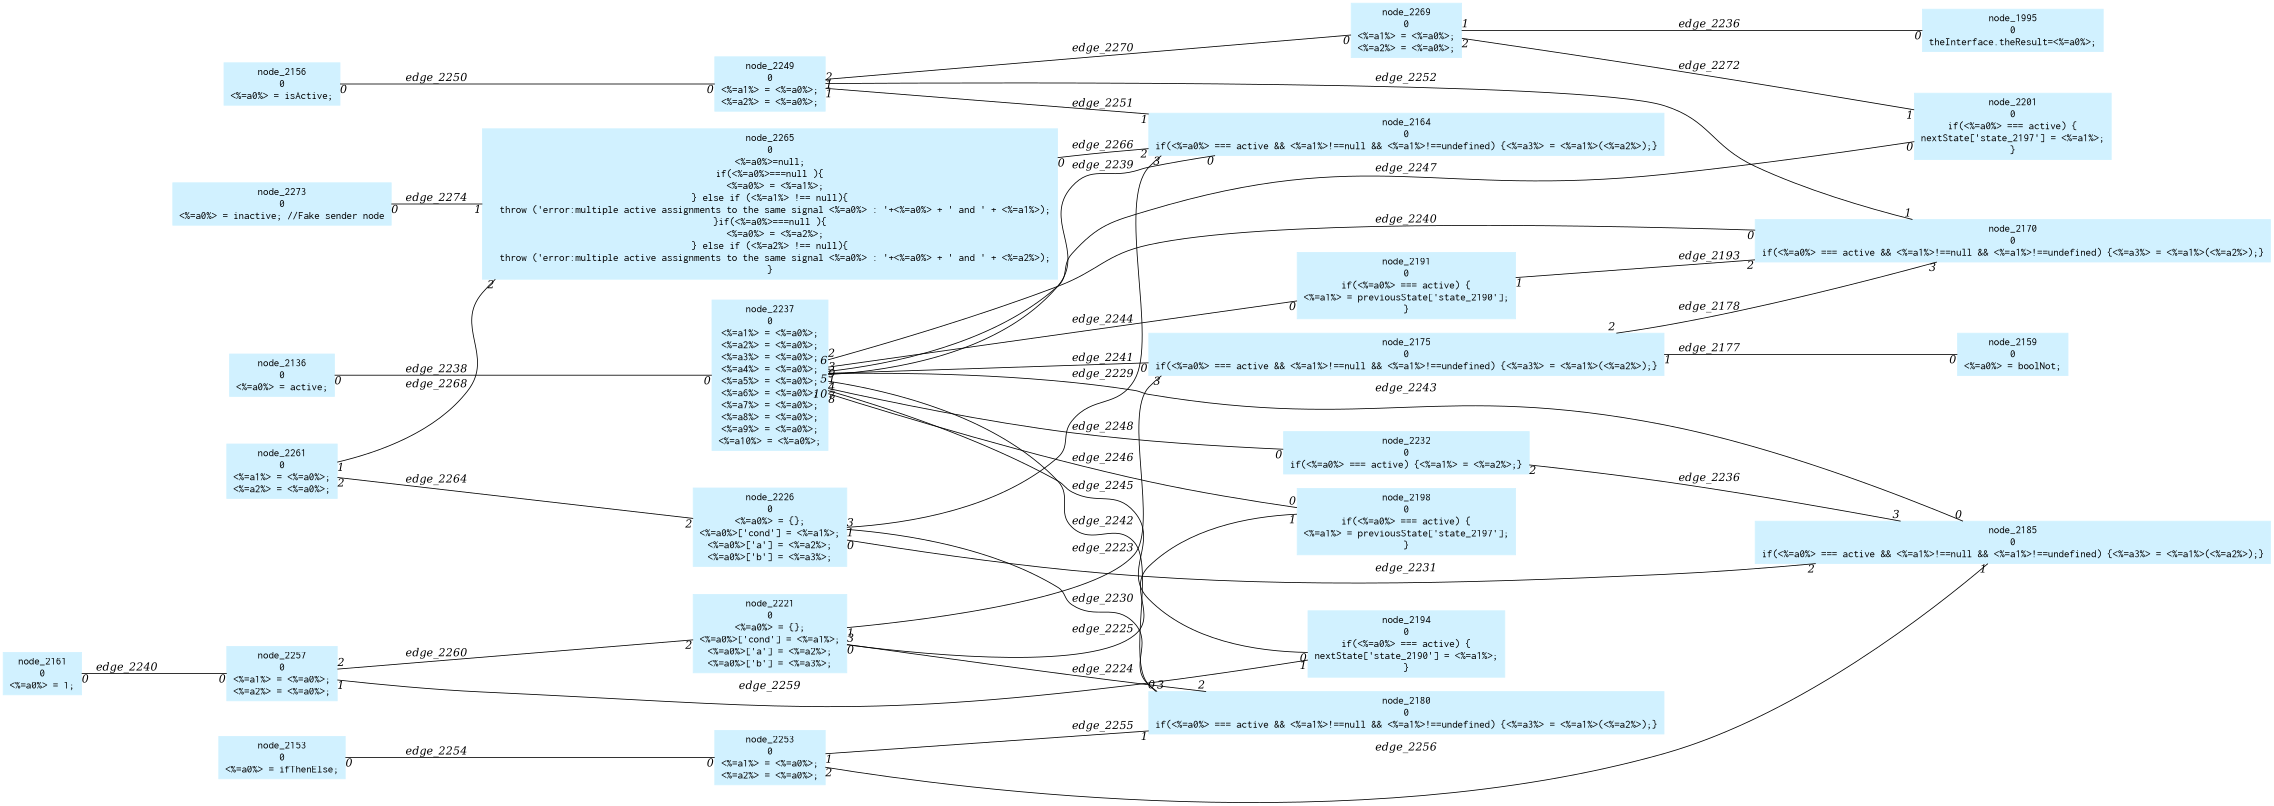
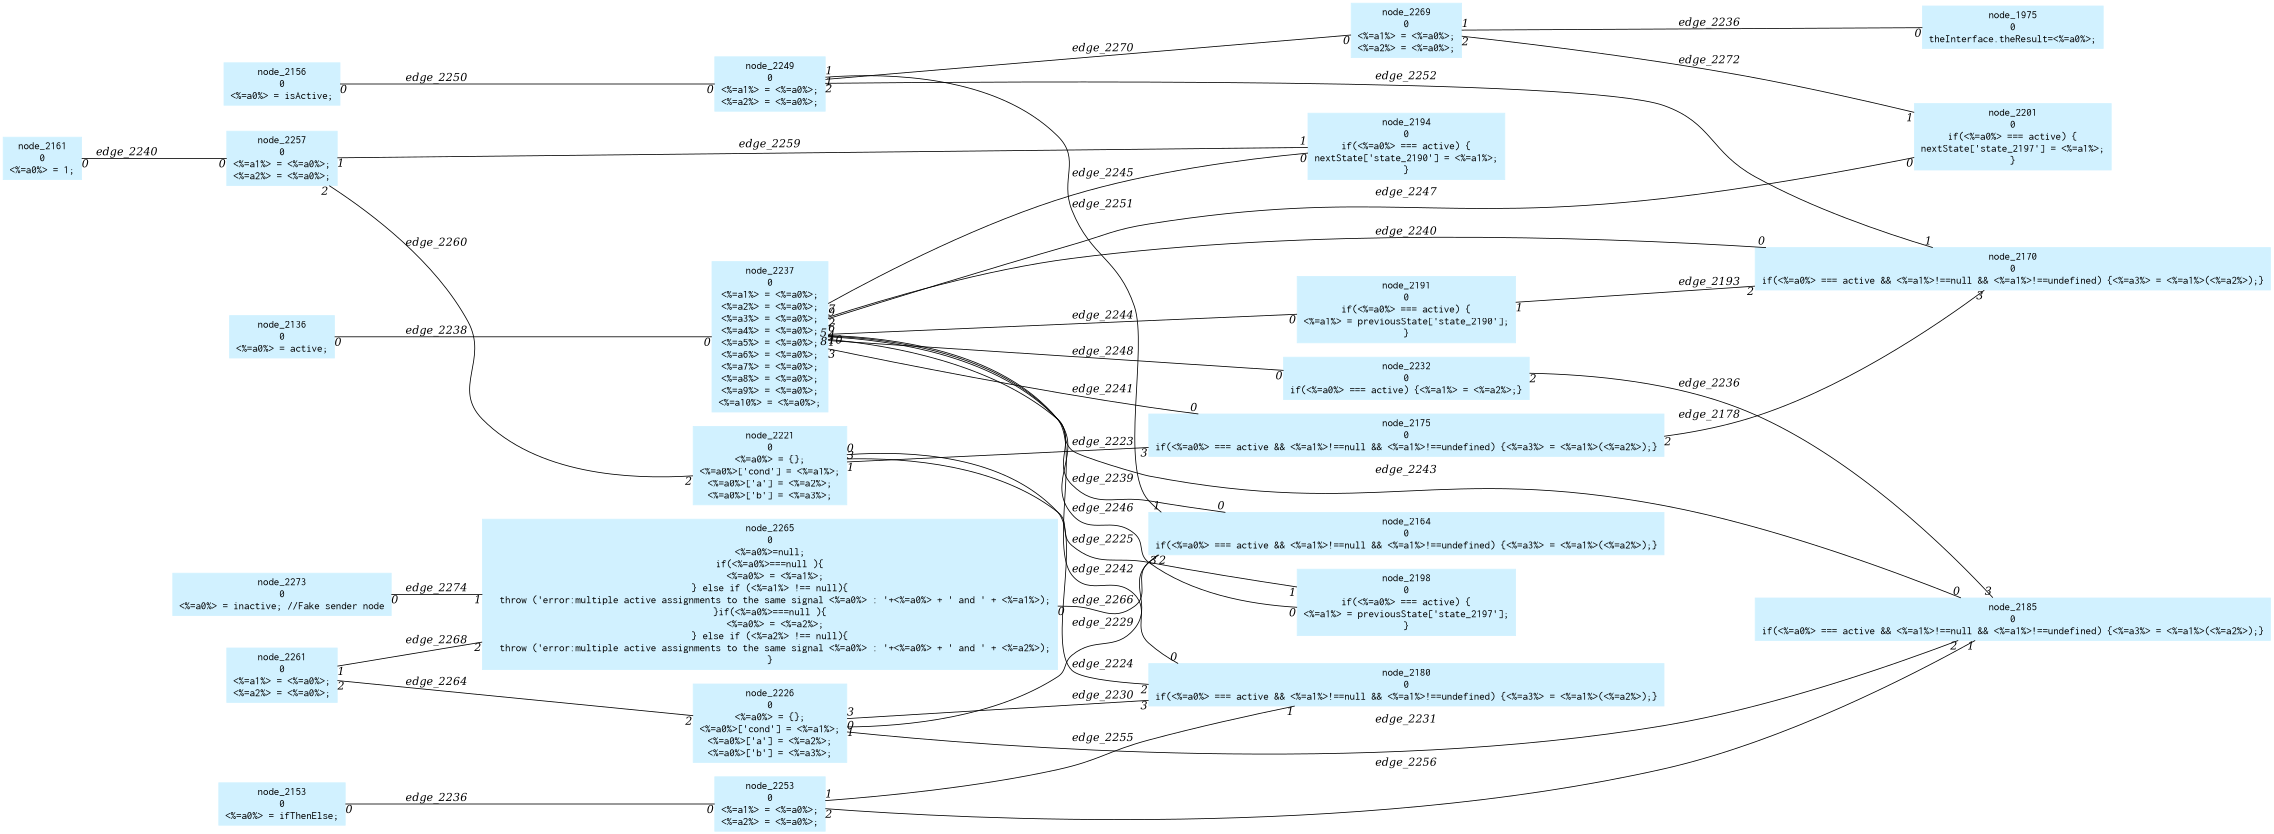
node "node_1995 0 theInterface.theResult=<%=a0%>;": label "node_1995 0 theInterface.theResult=<%=a0%>;" -> "node_1975 0 theInterface.theResult=<%=a0%>;"
node "node_2159 0 <%=a0%> = boolNot;": removed
edge "node_2153 0 <%=a0%> = ifThenElse;" -- "node_2253 0 <%=a1%> = <%=a0%>; <%=a2%> = <%=a0%>;": label "edge_2254" -> "edge_2236"
